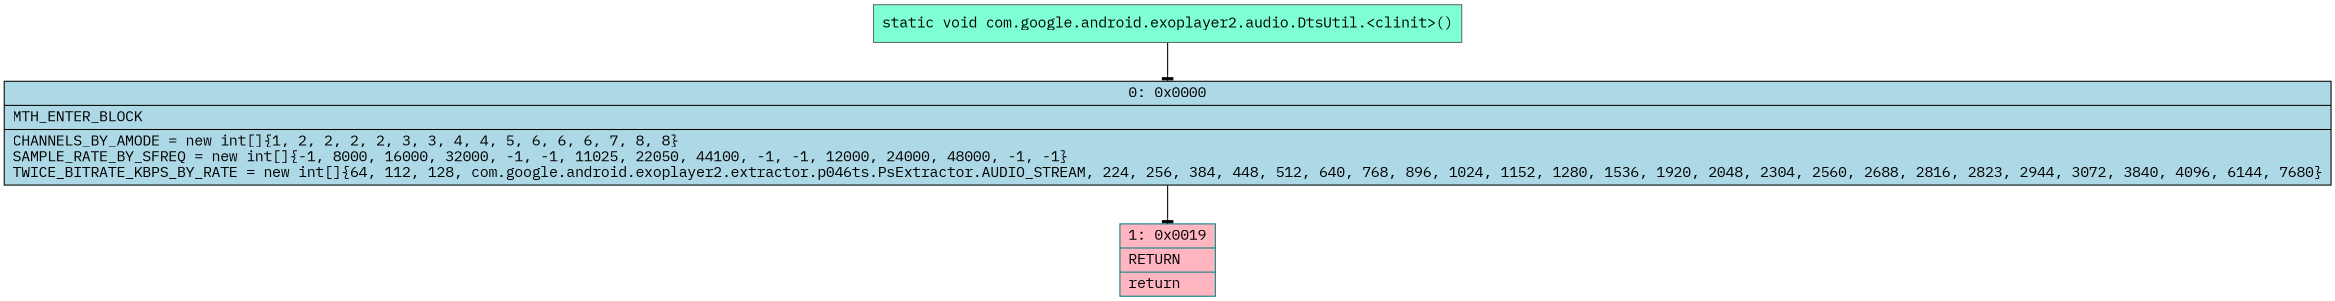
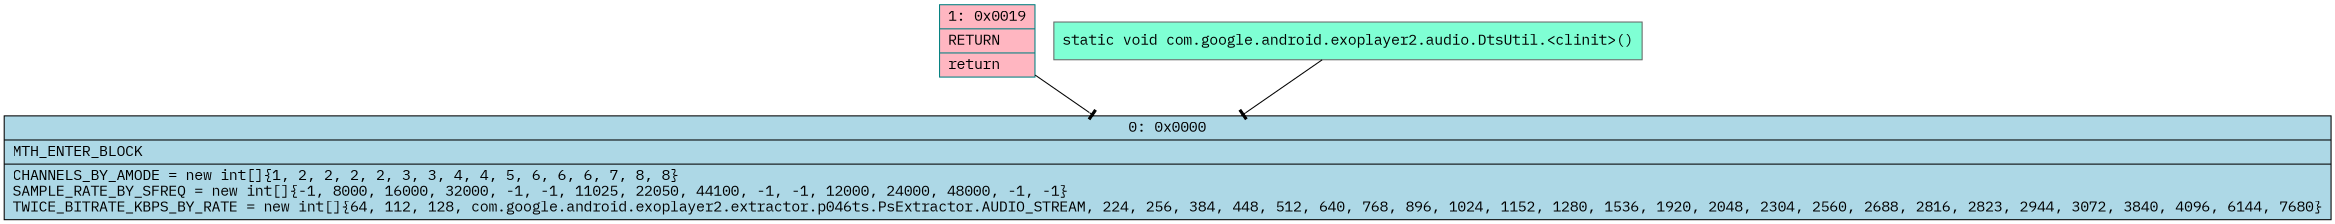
edge "0: 0x0000" -> "1: 0x0019": reversed
